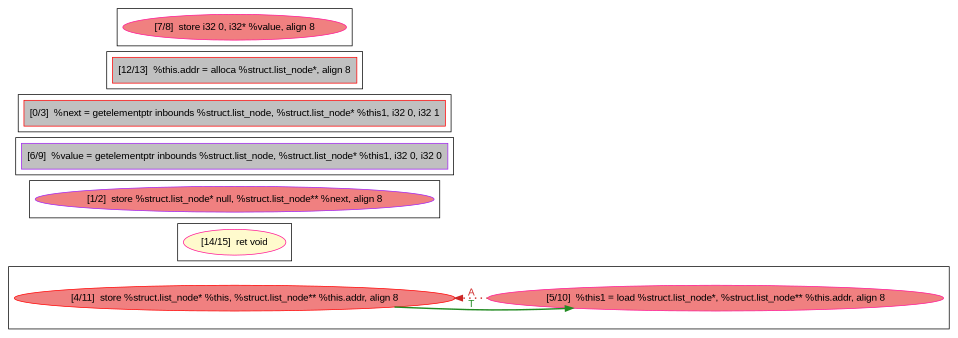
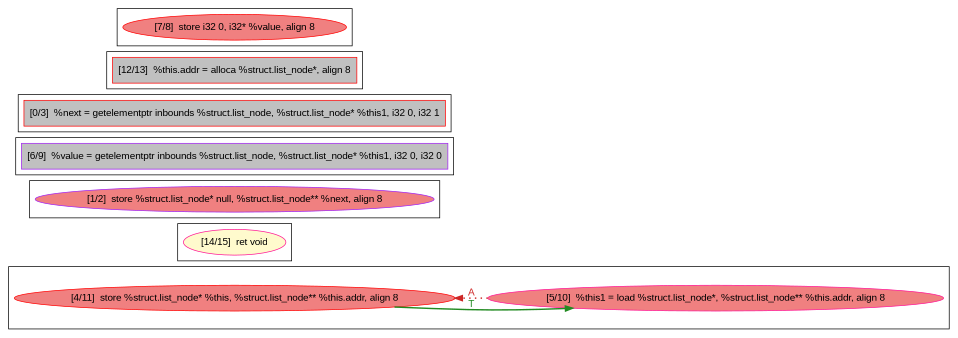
node "[7/8]  store i32 0, i32* %value, align 8": color deeppink -> red
